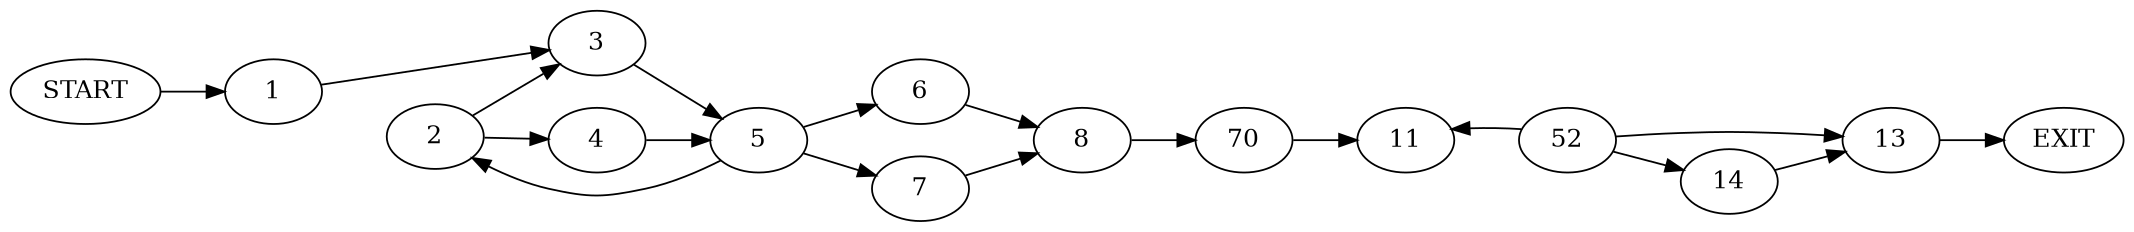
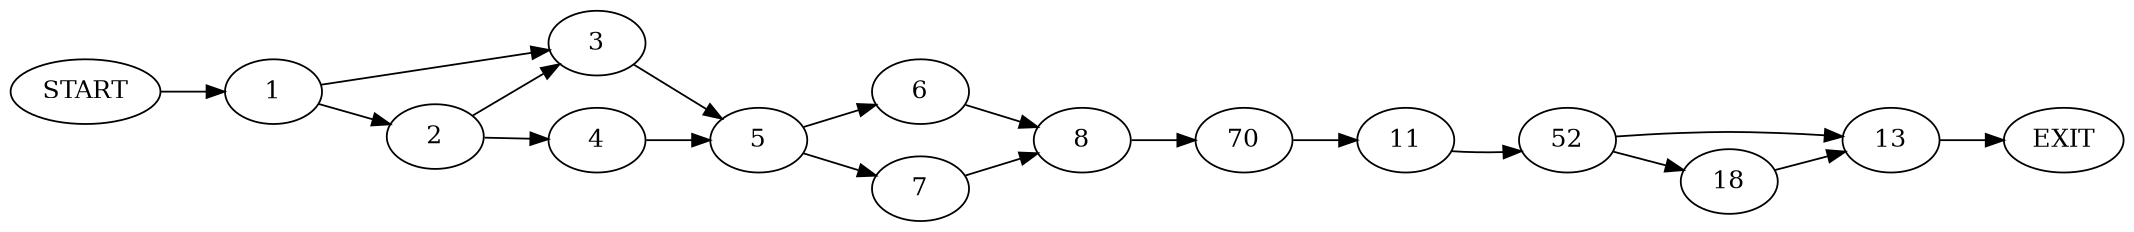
edge "52" -> "11": reversed
node "14": label "14" -> "18"
edge "5" -> "2": now "1" -> "2"
